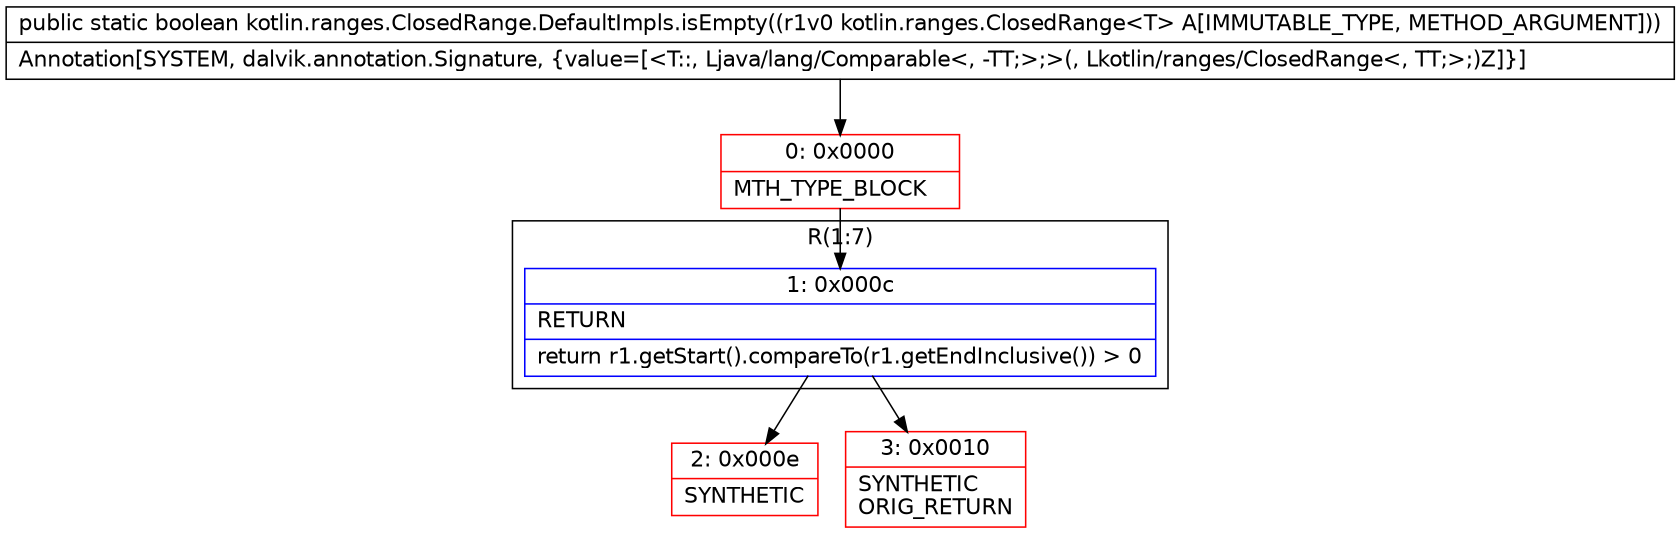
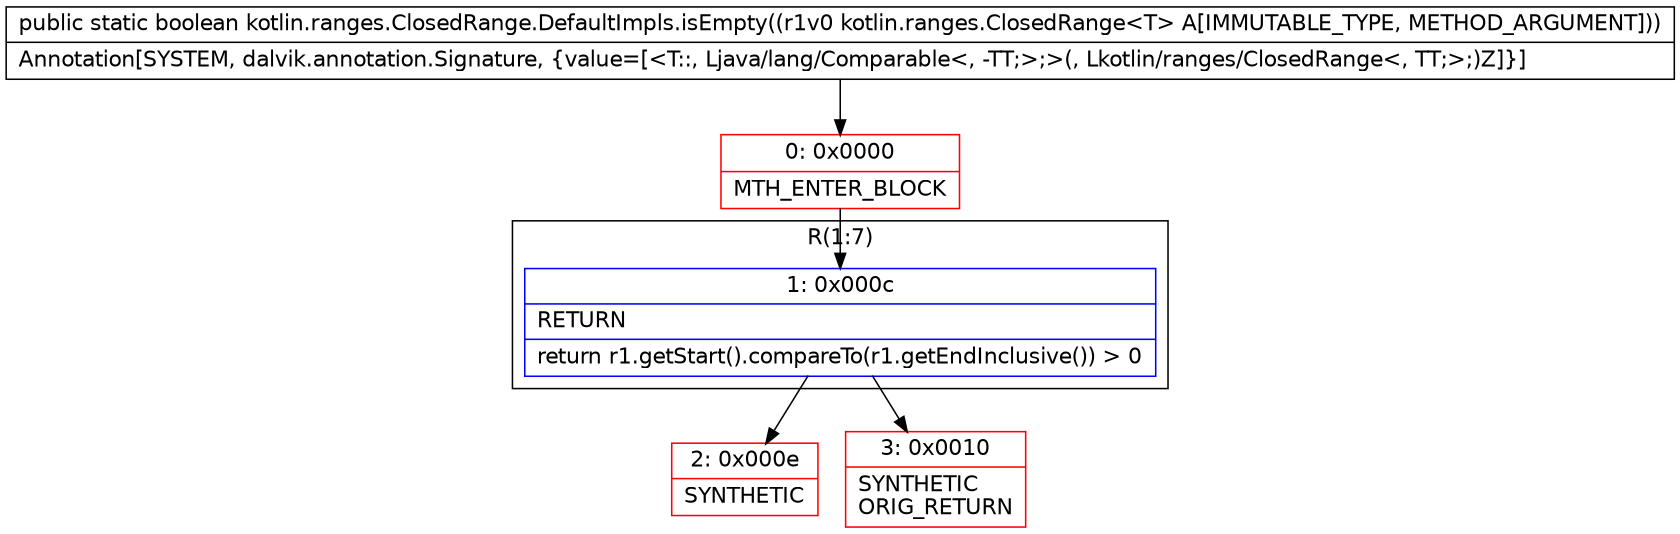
node "0: 0x0000": text "MTH_TYPE_BLOCK" -> "MTH_ENTER_BLOCK"
